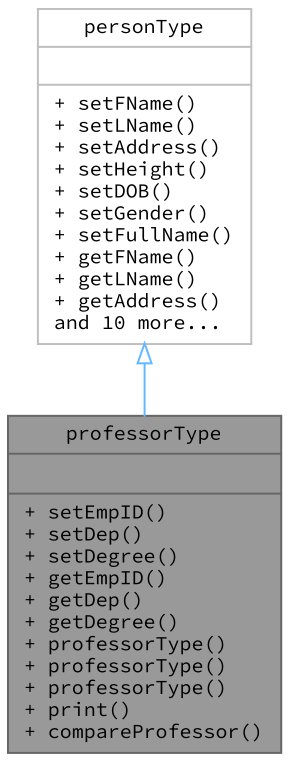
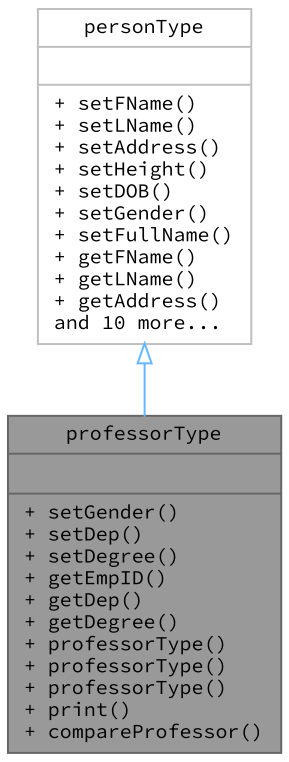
node "professorType": text "+ setEmpID()" -> "+ setGender()"
